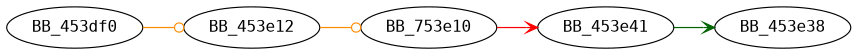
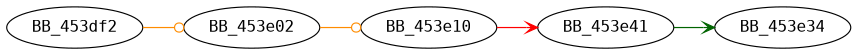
node "BB_453df0": label "BB_453df0" -> "BB_453df2"
node "BB_453e12": label "BB_453e12" -> "BB_453e02"
node "BB_753e10": label "BB_753e10" -> "BB_453e10"
node "BB_453e38": label "BB_453e38" -> "BB_453e34"
